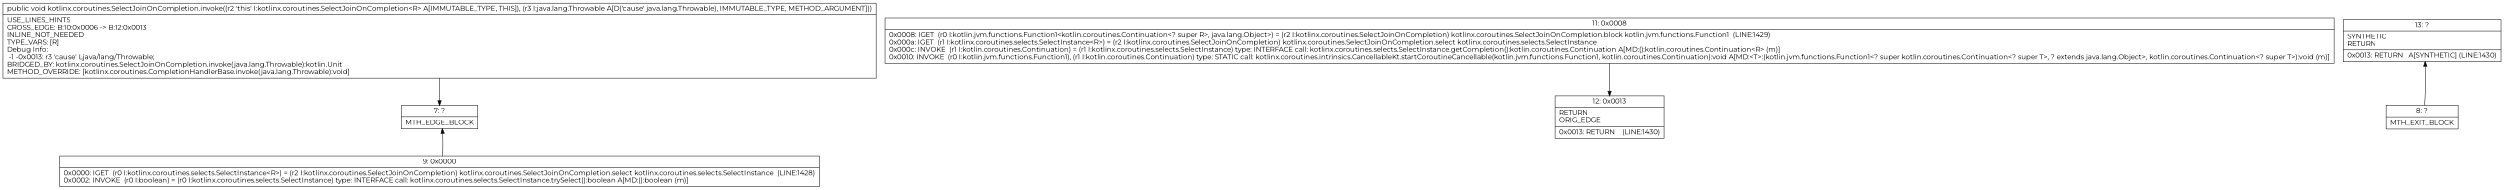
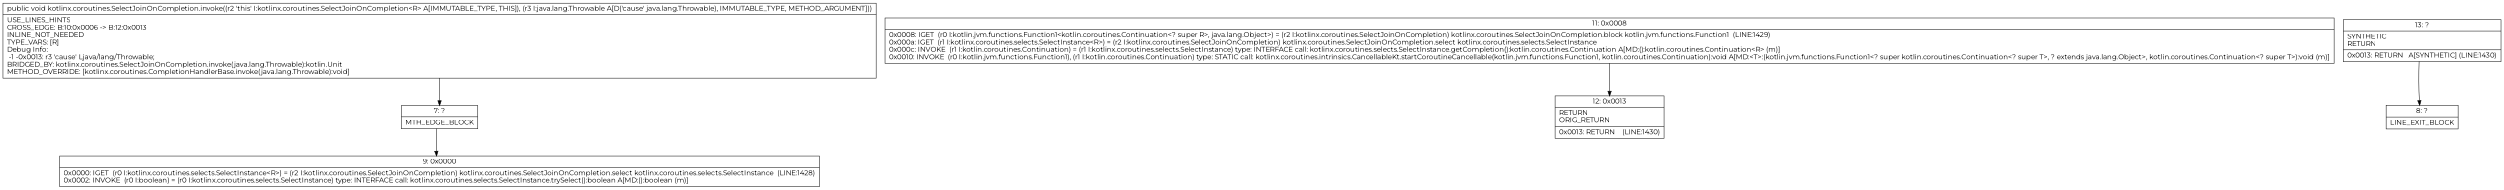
edge "8: ?" -> "13: ?": reversed
node "12: 0x0013": text "ORIG_EDGE" -> "ORIG_RETURN"
node "8: ?": text "MTH_EXIT_BLOCK" -> "LINE_EXIT_BLOCK"
edge "9: 0x0000" -> "7: ?": reversed
